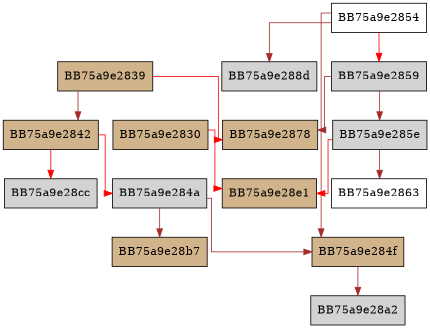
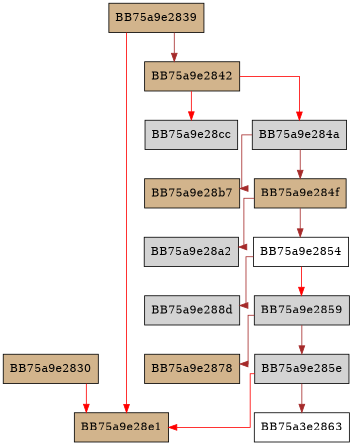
edge "BB75a9e2839" -> "BB75a9e2878": now "BB75a9e2839" -> "BB75a9e28e1"
edge "BB75a9e2854" -> "BB75a9e284f": reversed
node "BB75a9e2863": label "BB75a9e2863" -> "BB75a3e2863"
